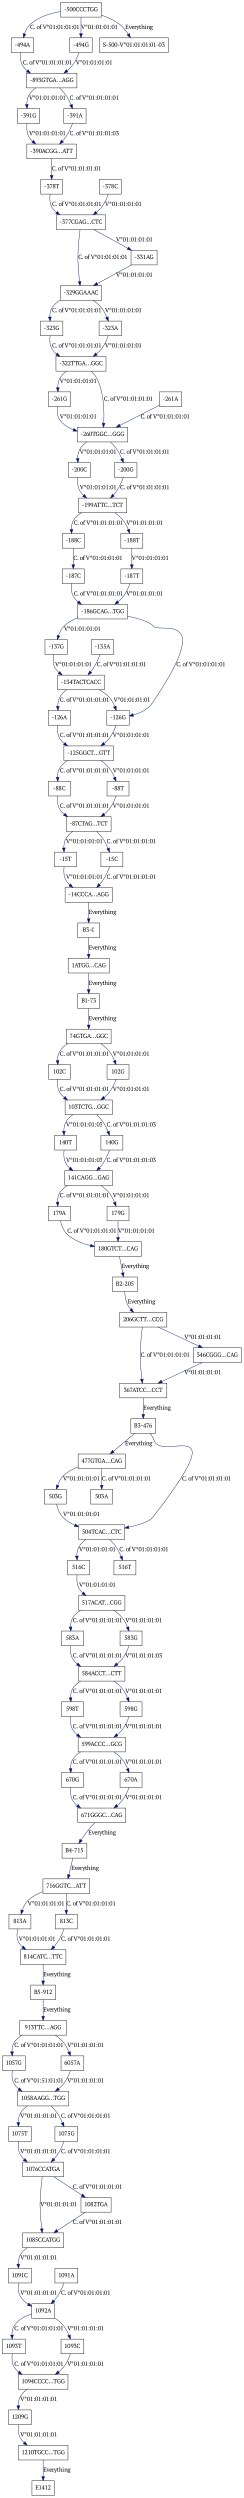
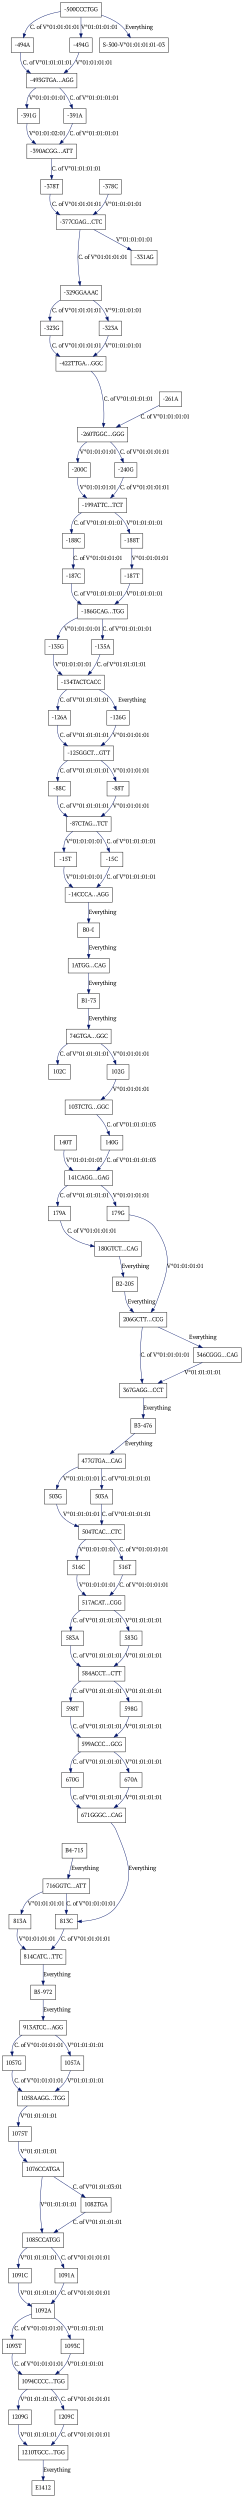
node "-893GTGA...AGG": label "-893GTGA...AGG" -> "-493GTGA...AGG"
edge "-391G" -> "-390ACGG...ATT": label "V*01:01:01:01" -> "V*01:01:02:01"
edge "-391A" -> "-390ACGG...ATT": label "C. of V*01:01:01:03" -> "C. of V*01:01:01:01"
edge "-331AG" -> "-329GGAAAC": removed, label "V*01:01:01:01"
edge "-329GGAAAC" -> "-323A": label "V*01:01:01:01" -> "V*91:01:01:01"
node "-322TTGA...GGC": label "-322TTGA...GGC" -> "-422TTGA...GGC"
node "-261G": removed
node "-200G": label "-200G" -> "-240G"
node "-137G": label "-137G" -> "-135G"
edge "-186GCAG...TGG" -> "-126G": now "-186GCAG...TGG" -> "-135A"
edge "-134TACTCACC" -> "-126G": label "V*01:01:01:01" -> "Everything"
node "B3-0": label "B3-0" -> "B0-0"
edge "102C" -> "103TCTG...GGC": removed, label "C. of V*01:01:01:01"
edge "103TCTG...GGC" -> "140T": removed, label "V*01:01:01:03"
edge "179G" -> "180GTCT...CAG": now "179G" -> "206GCTT...CCG"
edge "206GCTT...CCG" -> "346CGGG...CAG": label "V*01:01:01:01" -> "Everything"
node "367ATCC...CCT": label "367ATCC...CCT" -> "367GAGG...CCT"
edge "B3-476" -> "504TCAC...CTC": now "503A" -> "504TCAC...CTC"
edge "516T" -> "517ACAT...CGG": added, label "C. of V*01:01:01:01"
edge "583G" -> "584ACCT...CTT": label "V*01:01:01:03" -> "V*01:01:01:01"
edge "671GGGC...CAG" -> "B4-715": now "671GGGC...CAG" -> "813C"
node "B5-912": label "B5-912" -> "B5-972"
node "913TTC...AGG": label "913TTC...AGG" -> "913ATCC...AGG"
node "6057A": label "6057A" -> "1057A"
edge "1057G" -> "1058AAGG...TGG": label "C. of V*01:51:01:01" -> "C. of V*01:01:01:01"
node "1075G": removed
edge "1076CCATGA" -> "1082TGA": label "C. of V*01:01:01:01" -> "C. of V*01:01:03:01"
edge "1085CCATGG" -> "1091A": added, label "C. of V*01:01:01:01"
edge "1094CCCC...TGG" -> "1209G": label "V*01:01:01:01" -> "V*01:01:01:03"
node "1209C": added
